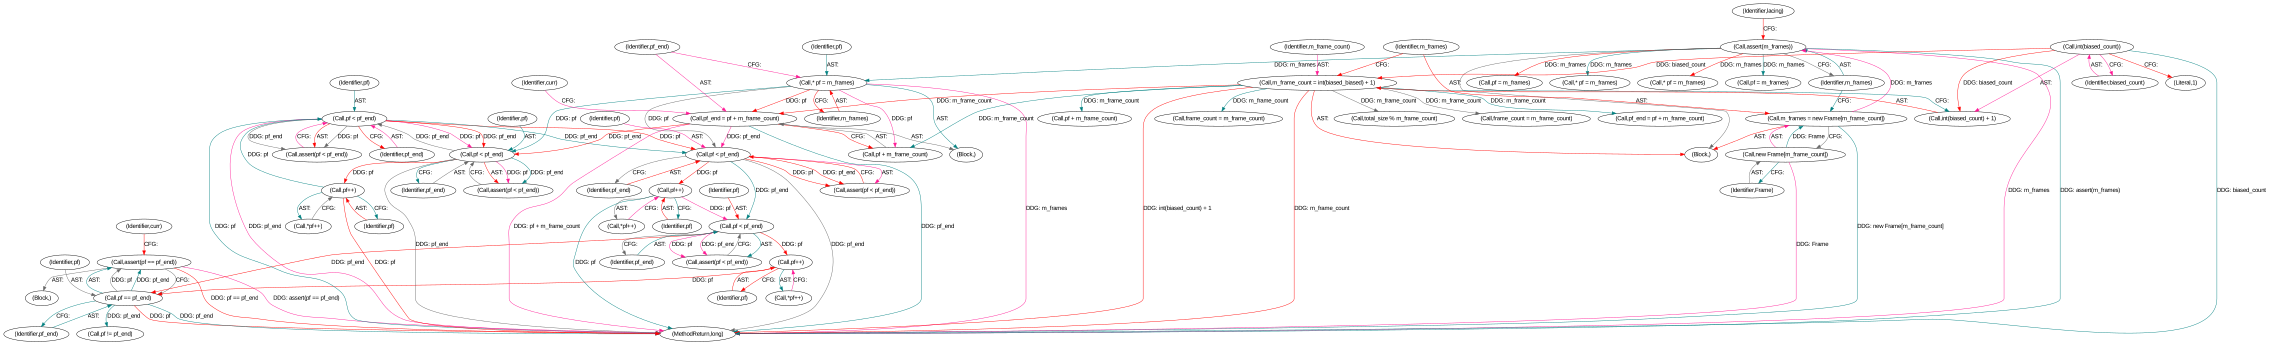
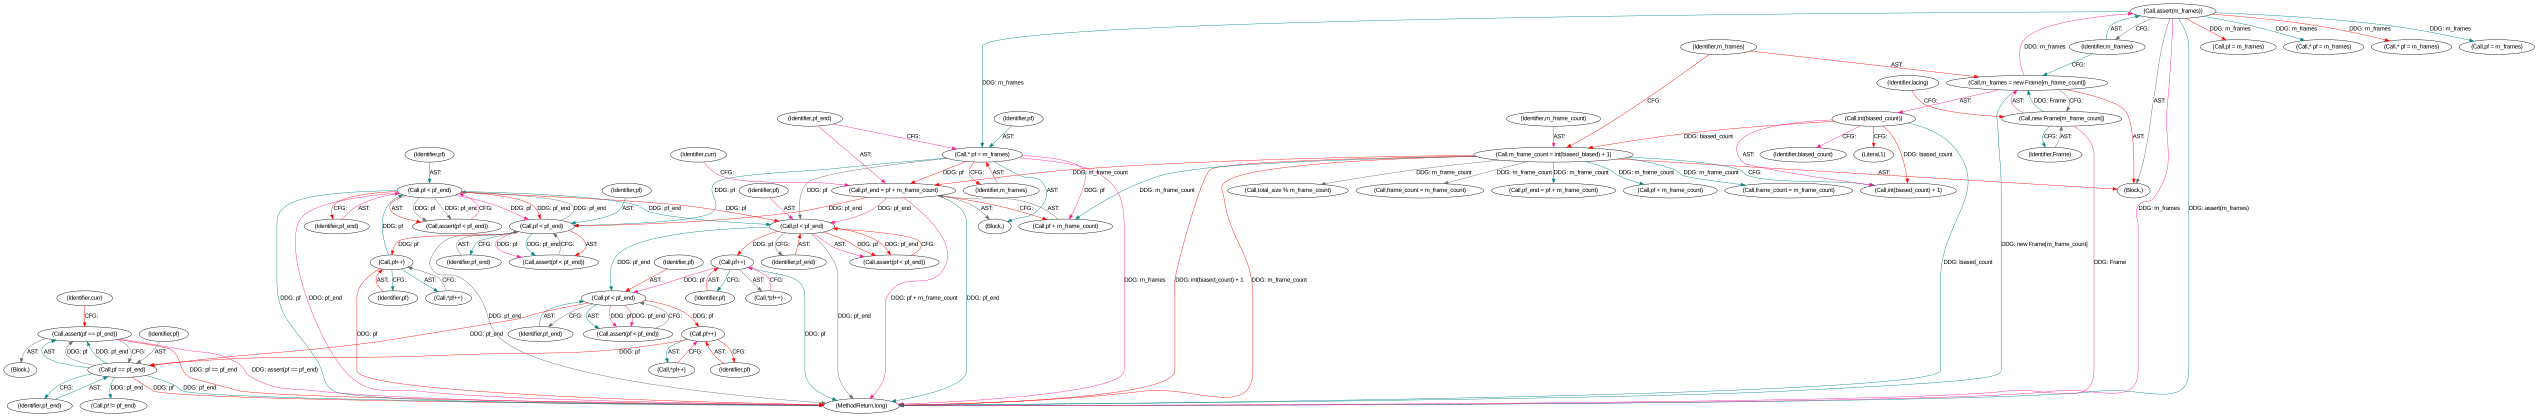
edge "(Identifier,lacing)" -> "(Call,assert(m_frames))": now "(Identifier,lacing)" -> "(Call,new Frame[m_frame_count])"
edge "(Identifier,biased_count)" -> "(Call,int(biased_count))": now "(Call,m_frames = new Frame[m_frame_count])" -> "(Call,int(biased_count))"
edge "(Call,int(biased_count) + 1)" -> "(Call,m_frame_count = int(biased_biased) + 1)": removed, label "AST:"
